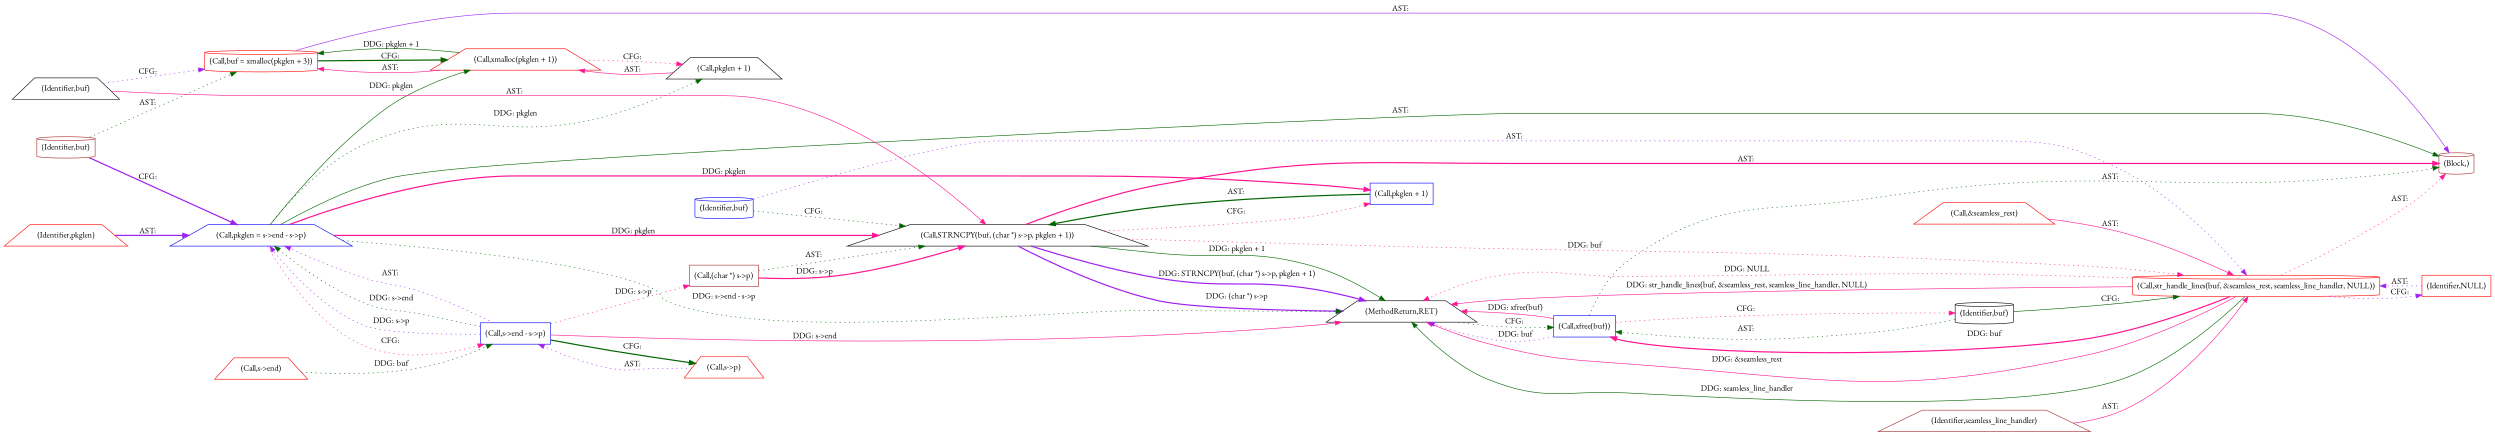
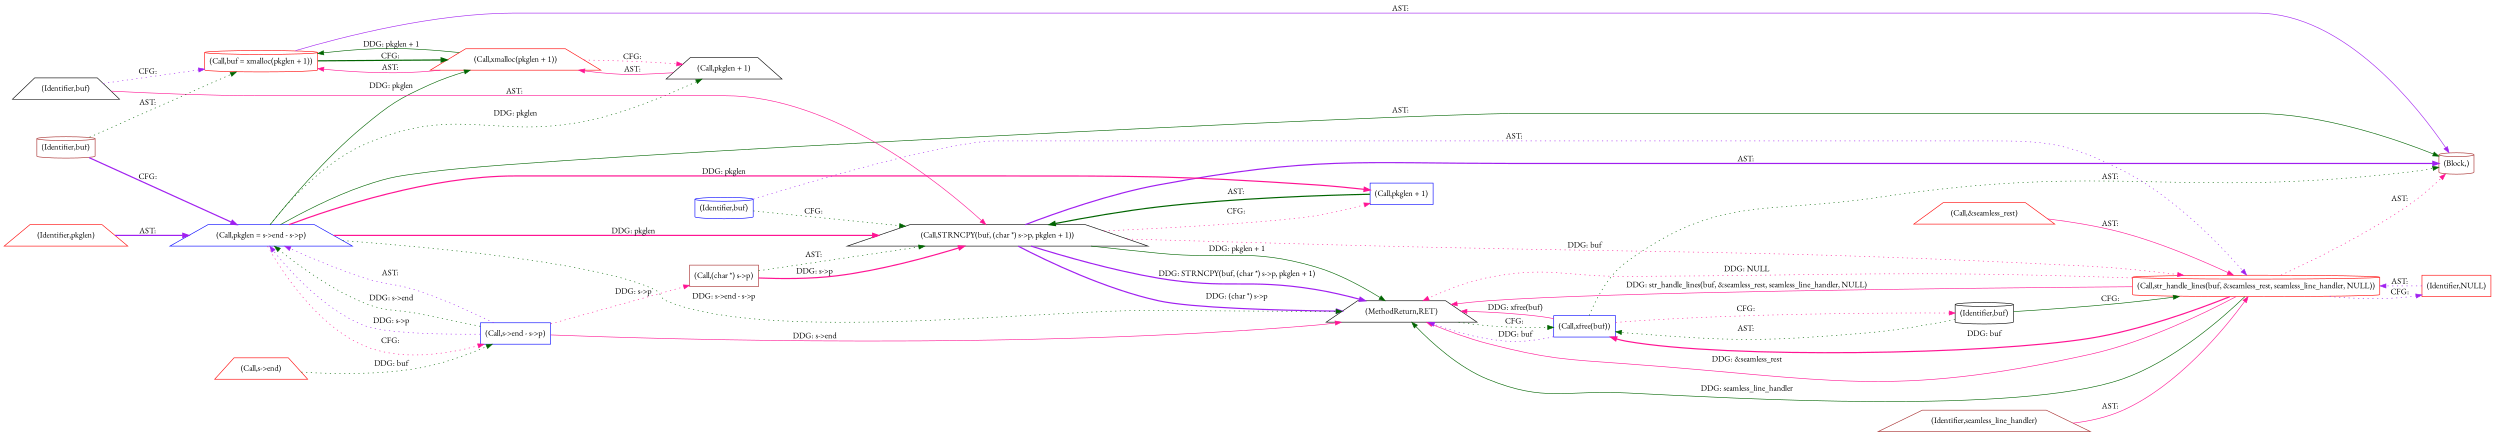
node "(Call,buf = xmalloc(pkglen + 3))": label "(Call,buf = xmalloc(pkglen + 3))" -> "(Call,buf = xmalloc(pkglen + 1))"
edge "(Call,STRNCPY(buf, (char *) s->p, pkglen + 1))" -> "(Block,)": color deeppink -> purple
node "(Call,s->p)": removed
